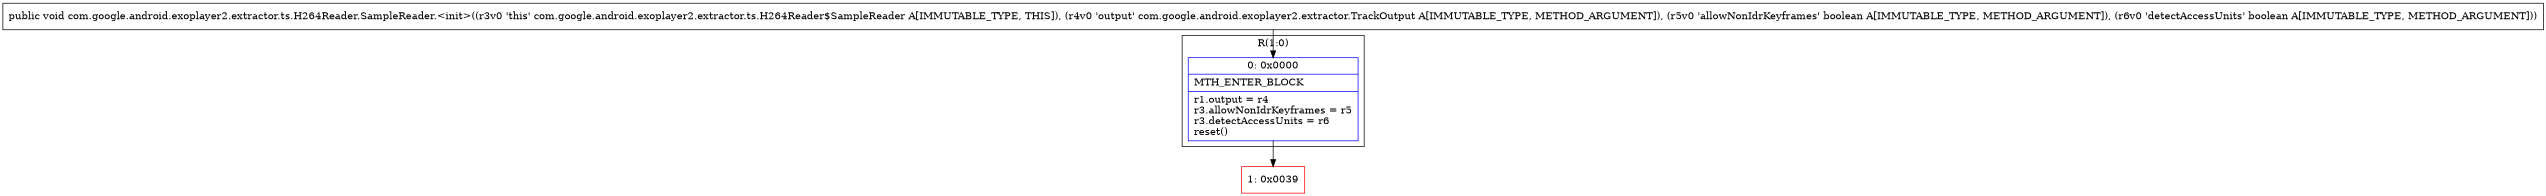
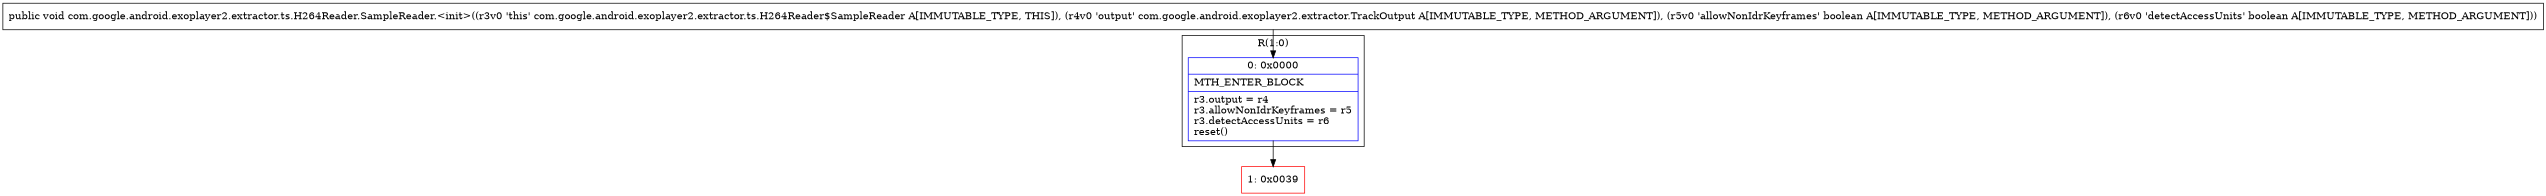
node "0: 0x0000": text "r1.output = r4" -> "r3.output = r4"
